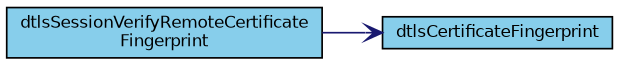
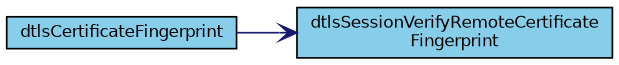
edge "dtlsSessionVerifyRemoteCertificate Fingerprint" -> "dtlsCertificateFingerprint": reversed
